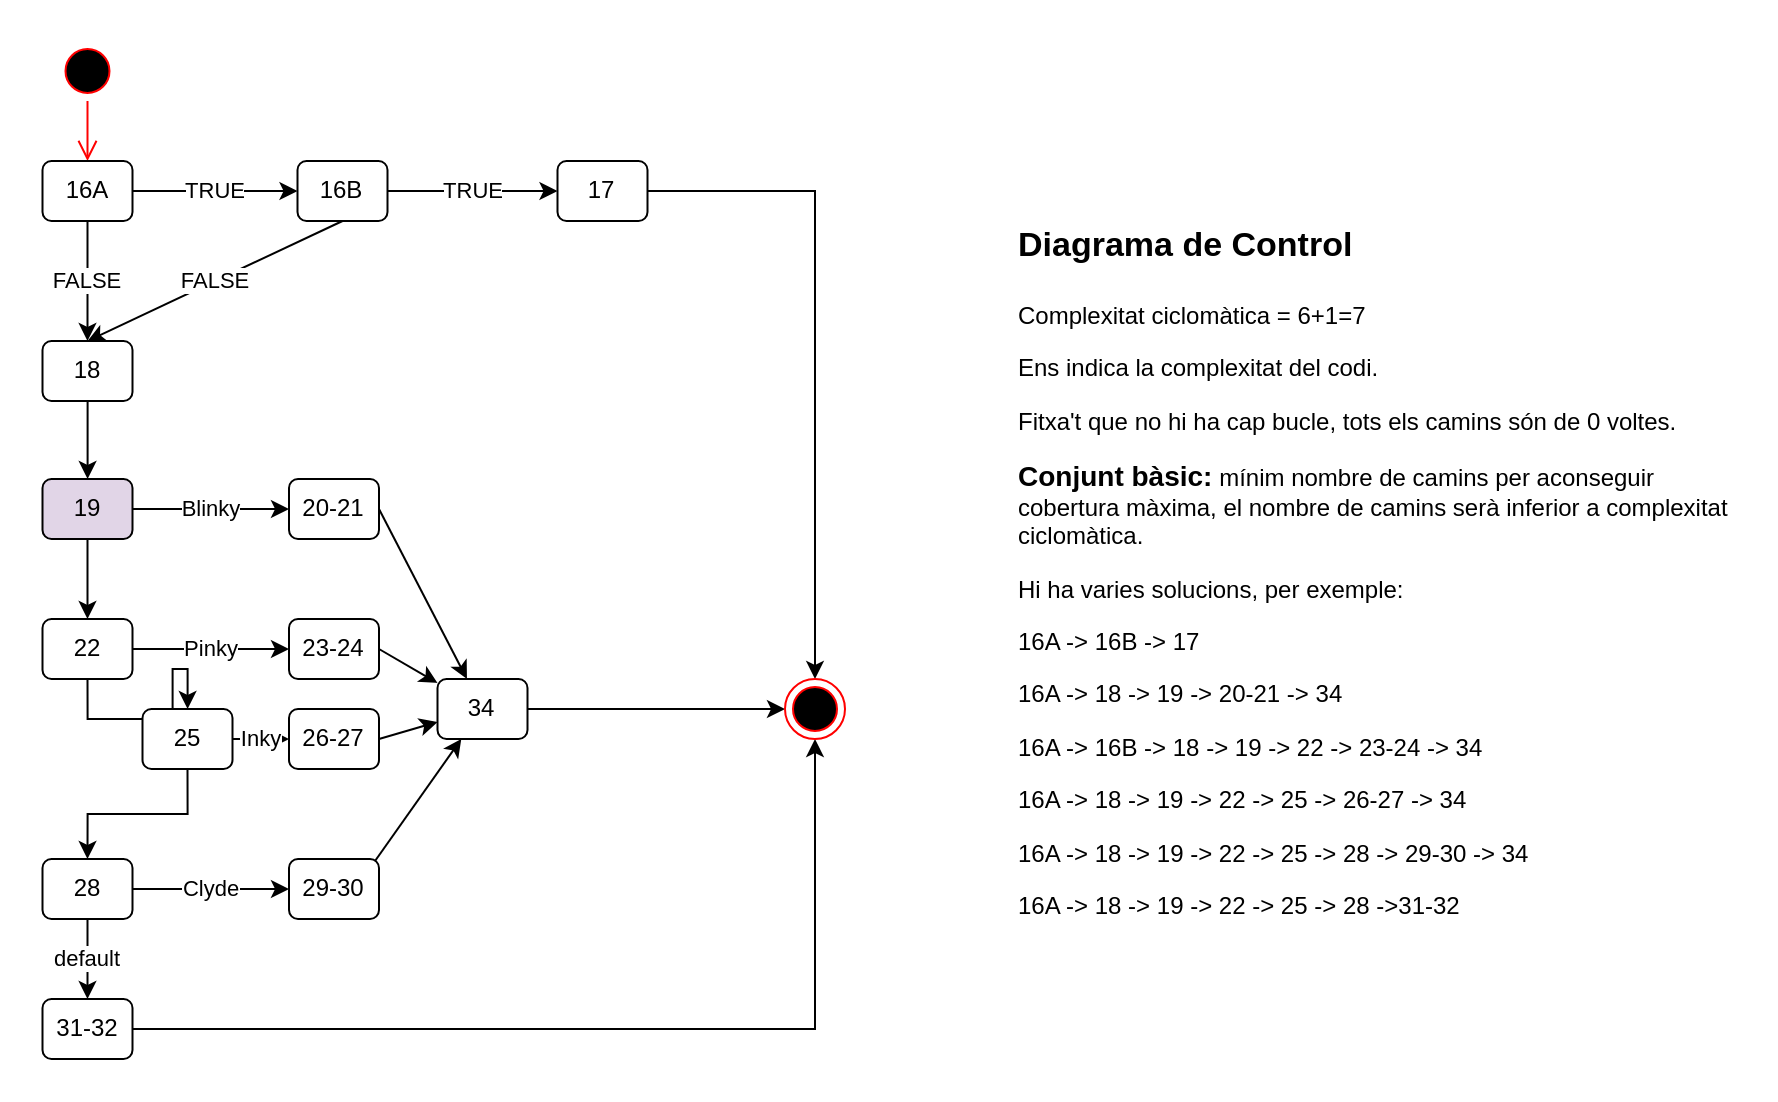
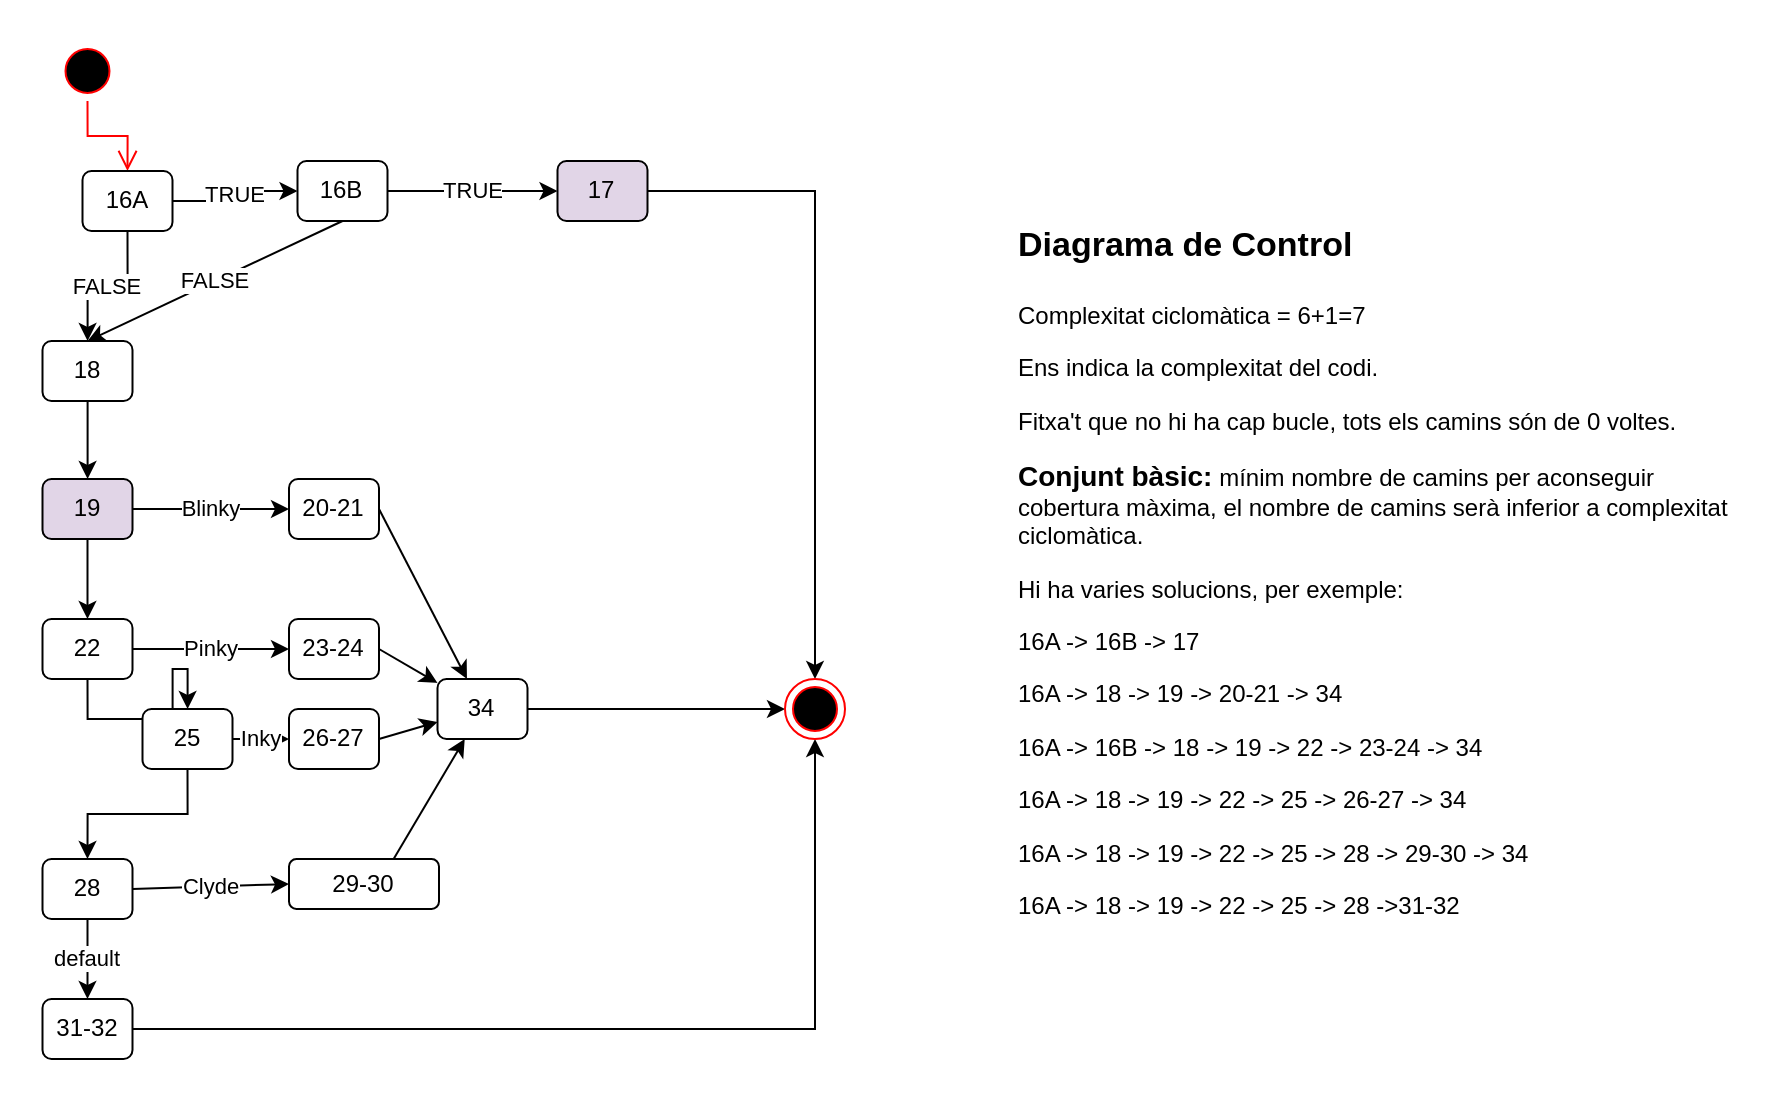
node "16A": moved (88, 191) -> (128, 201)
node "17": fillcolor #ffffff -> #e1d5e7
node "29-30": size 90x60 -> 150x50
